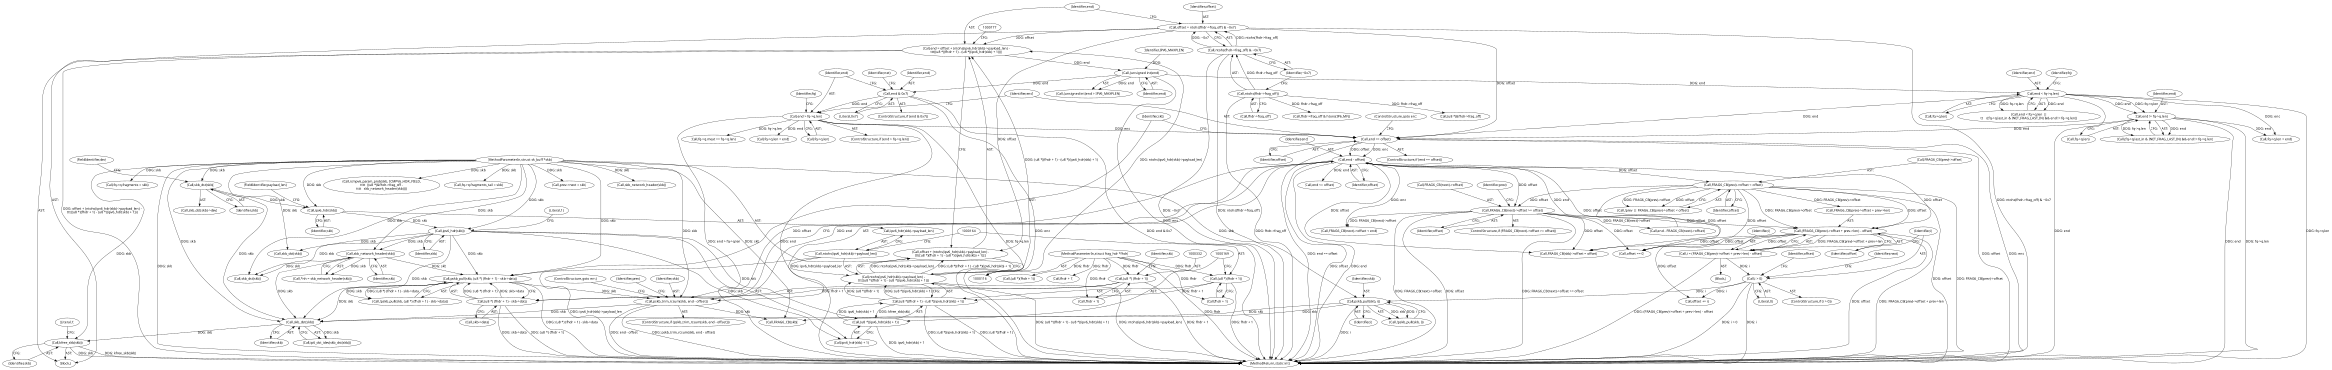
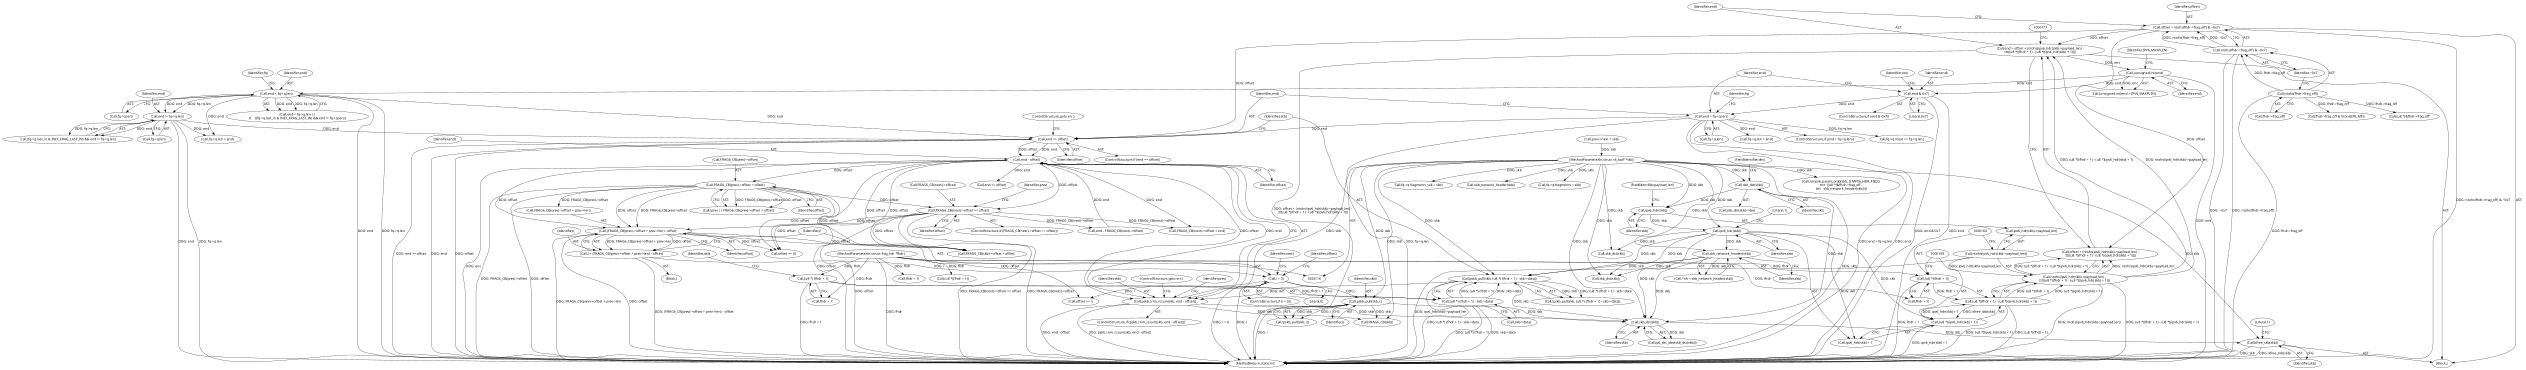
edge "(Identifier,IPV6_MAXPLEN)" -> "(Call,(unsigned int)end)": label "DDG: " -> "CFG: "
edge "(MethodParameterIn,struct sk_buff *skb)" -> "(Call,prev->next = skb)": reversed
node "1000332": removed
